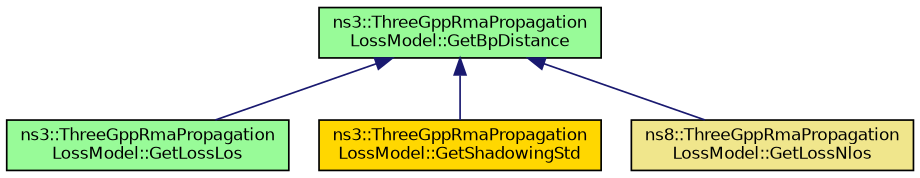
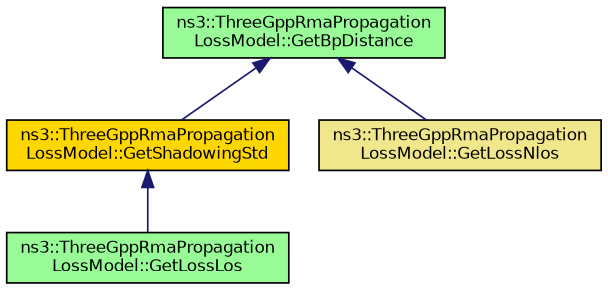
edge "ns3::ThreeGppRmaPropagation LossModel::GetLossLos" -> "ns3::ThreeGppRmaPropagation LossModel::GetBpDistance": now "ns3::ThreeGppRmaPropagation LossModel::GetLossLos" -> "ns3::ThreeGppRmaPropagation LossModel::GetShadowingStd"
node "ns8::ThreeGppRmaPropagation LossModel::GetLossNlos": label "ns8::ThreeGppRmaPropagation LossModel::GetLossNlos" -> "ns3::ThreeGppRmaPropagation LossModel::GetLossNlos"
